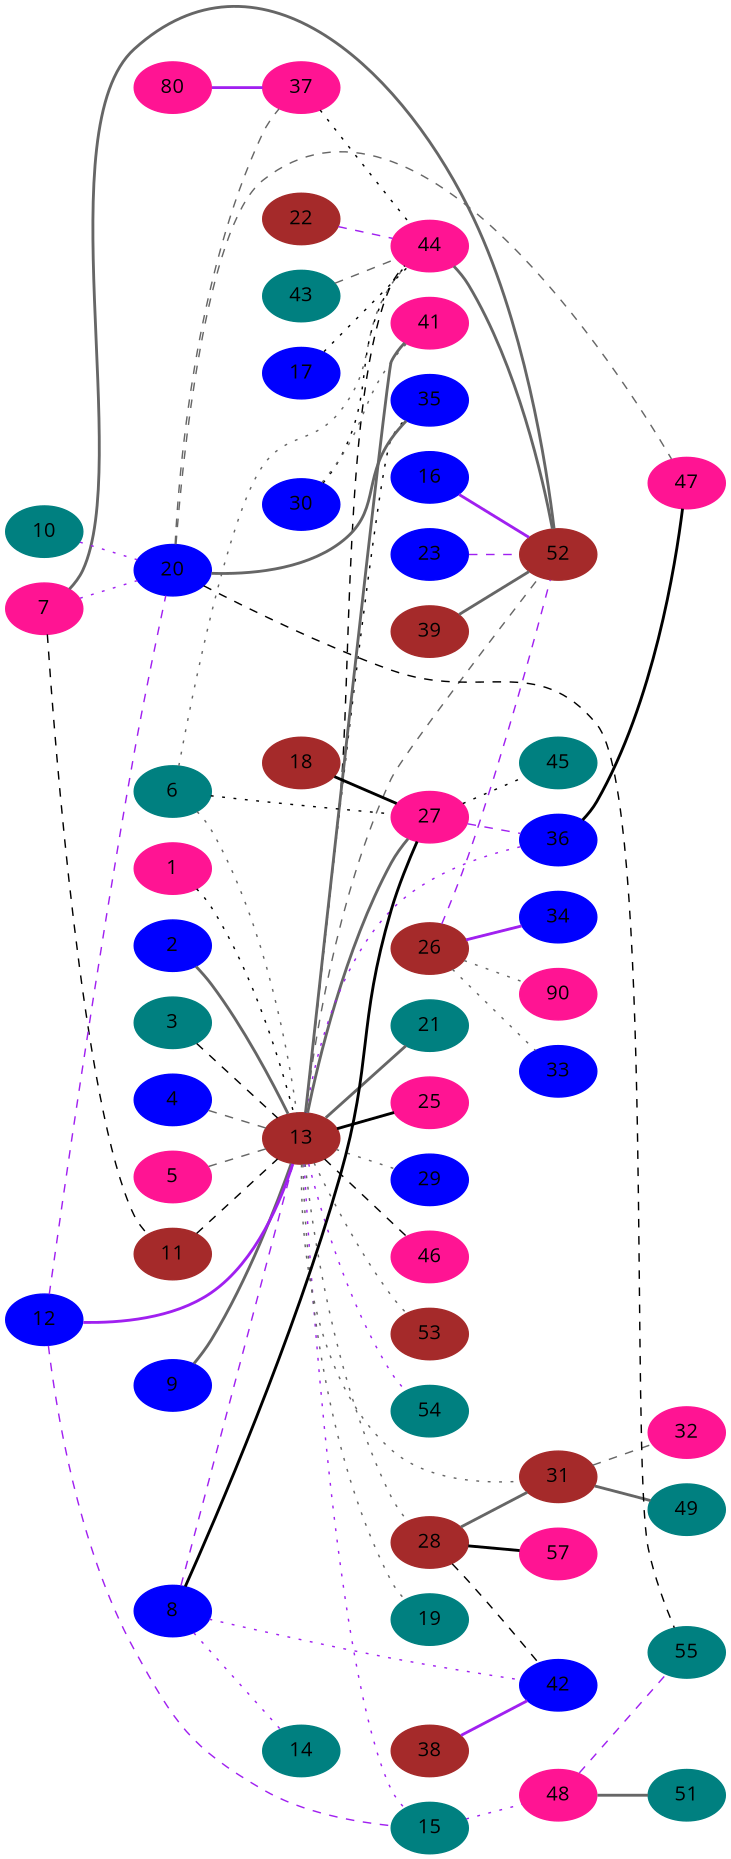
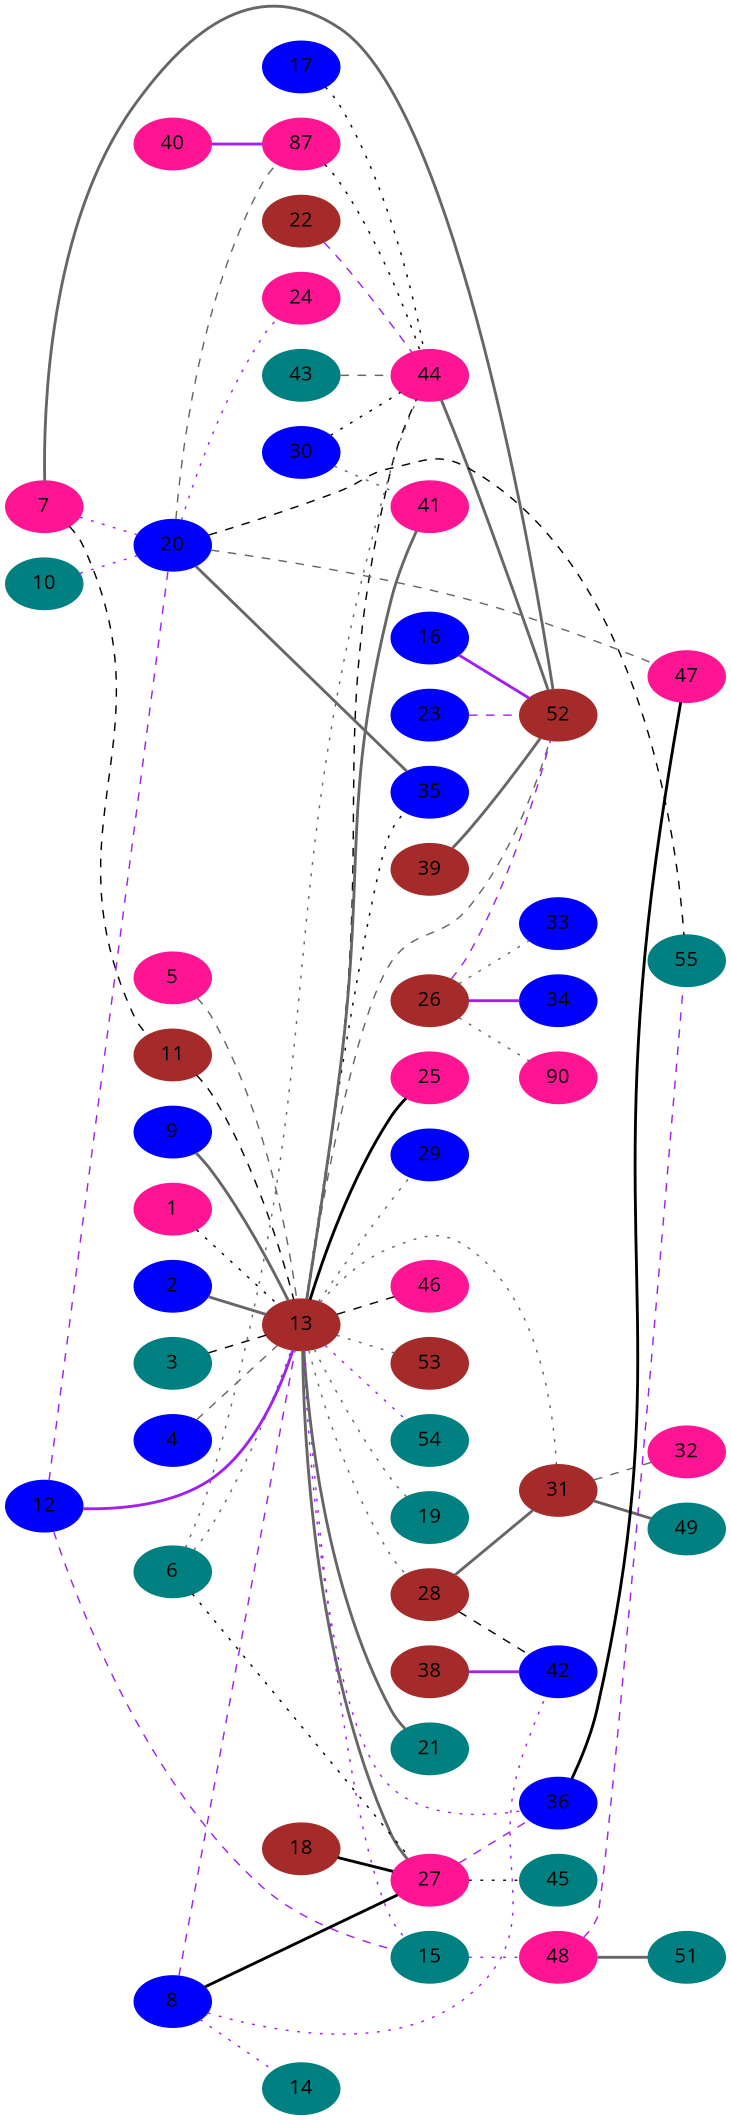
node "80": label "80" -> "40"
node "37": label "37" -> "87"
node "24": added
node "57": removed
